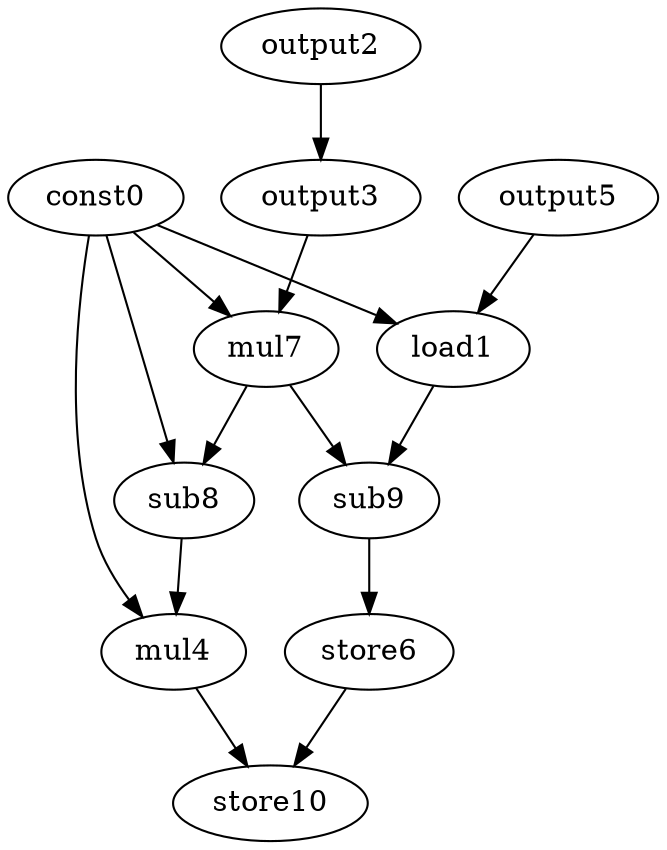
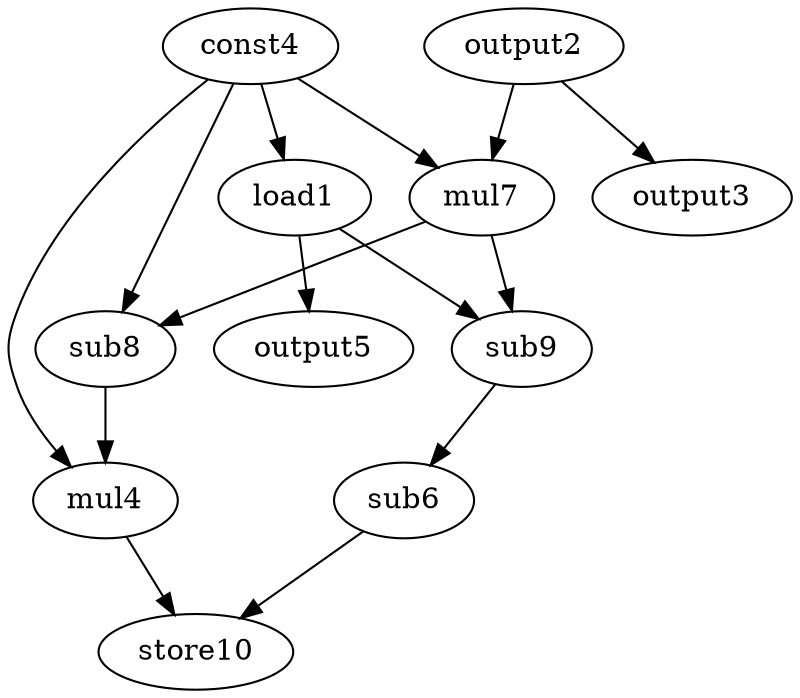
node "const0": label "const0" -> "const4"
edge "output3" -> "mul7": now "output2" -> "mul7"
edge "output5" -> "load1": reversed
node "store6": label "store6" -> "sub6"
